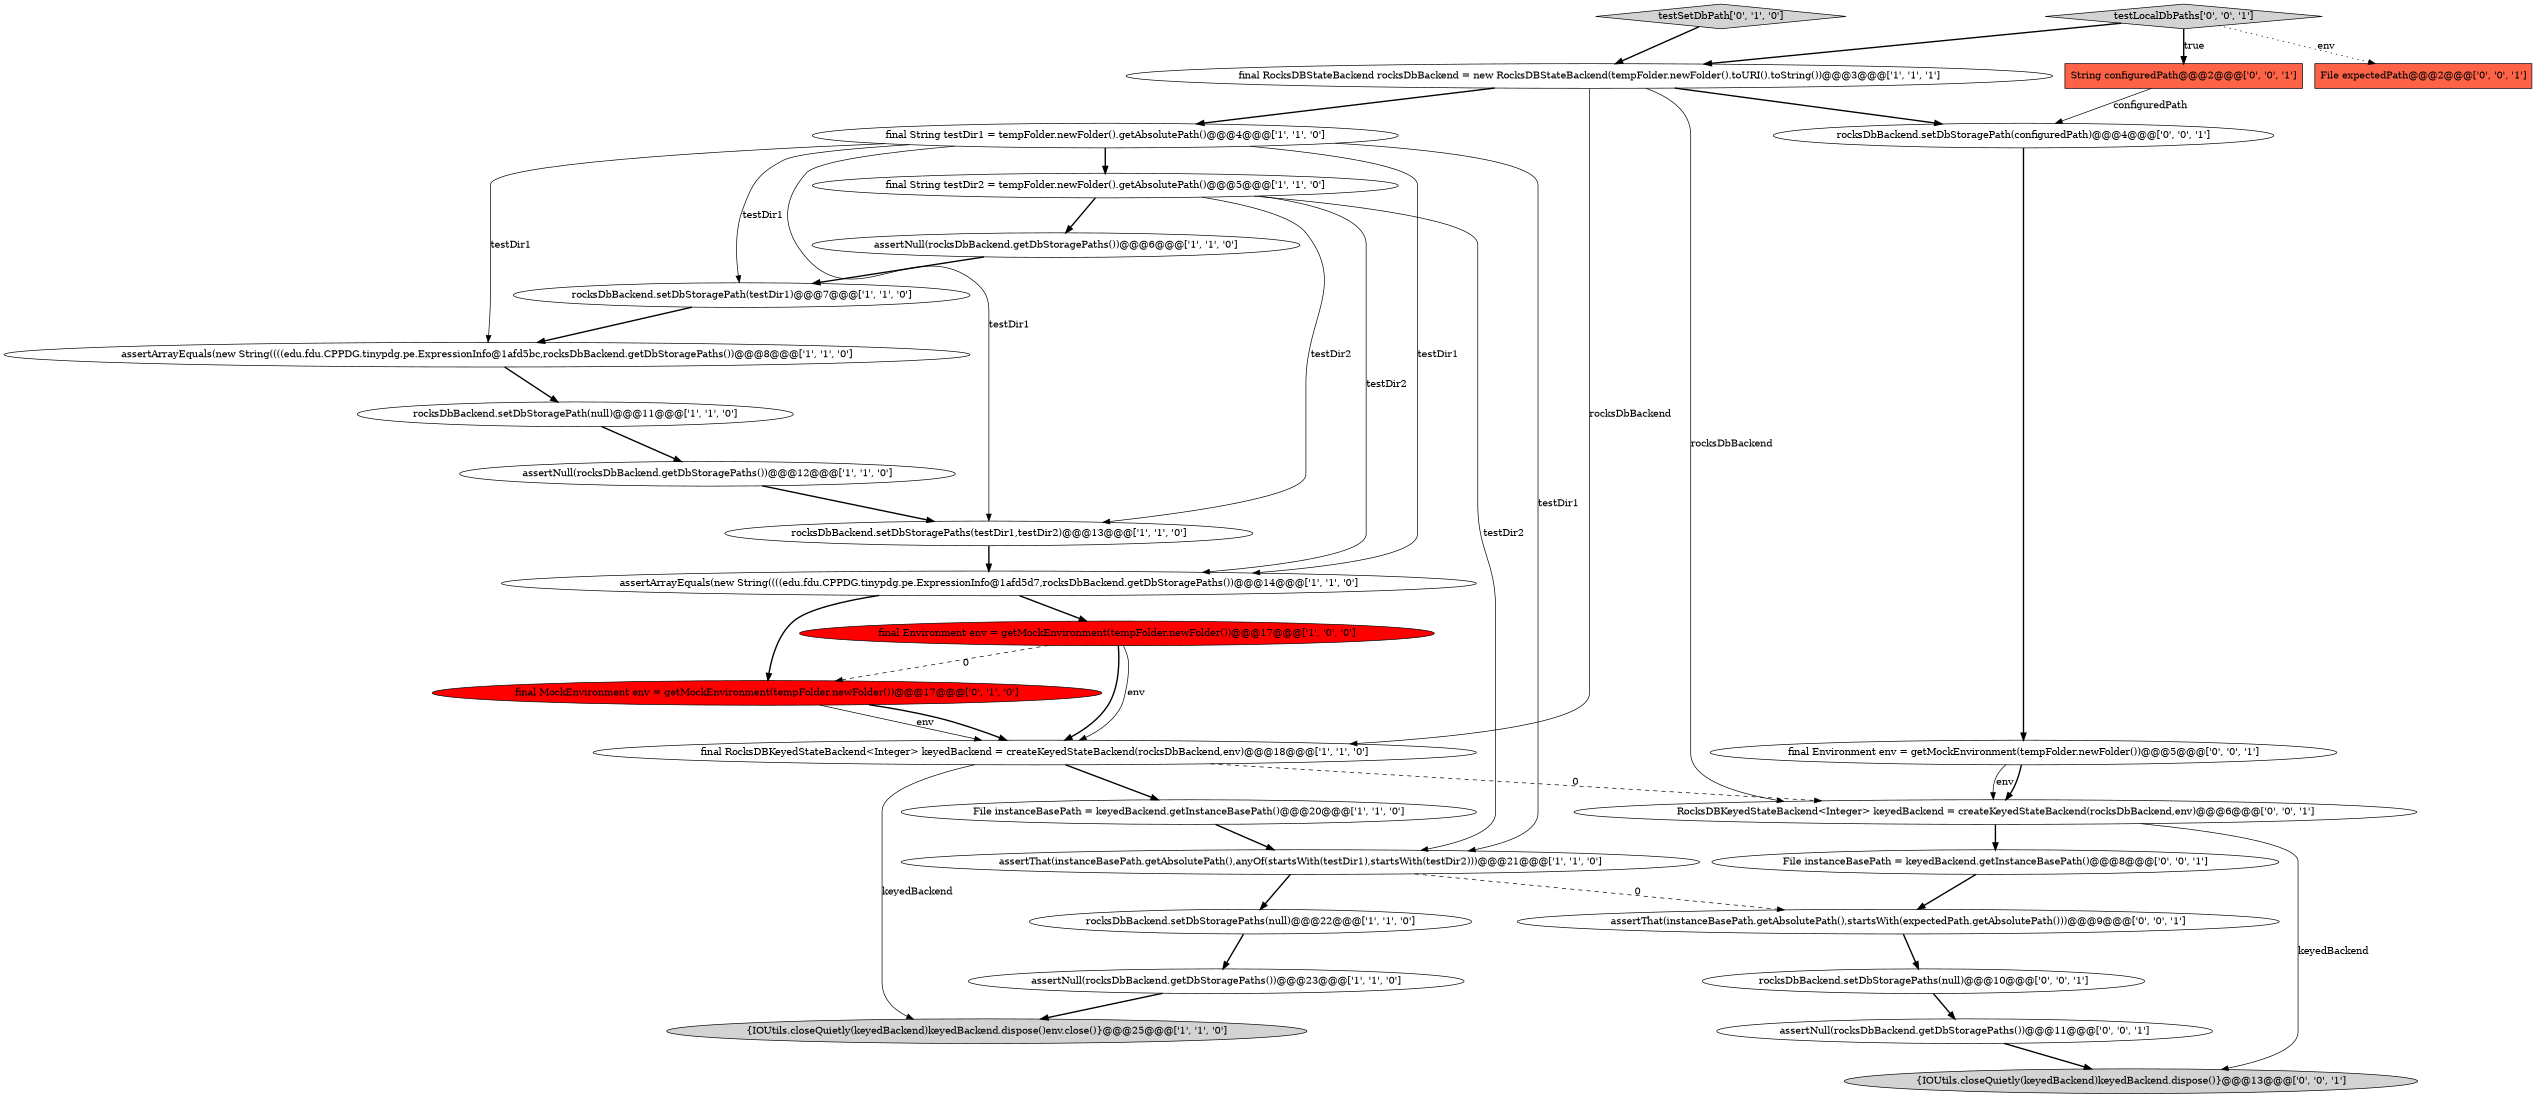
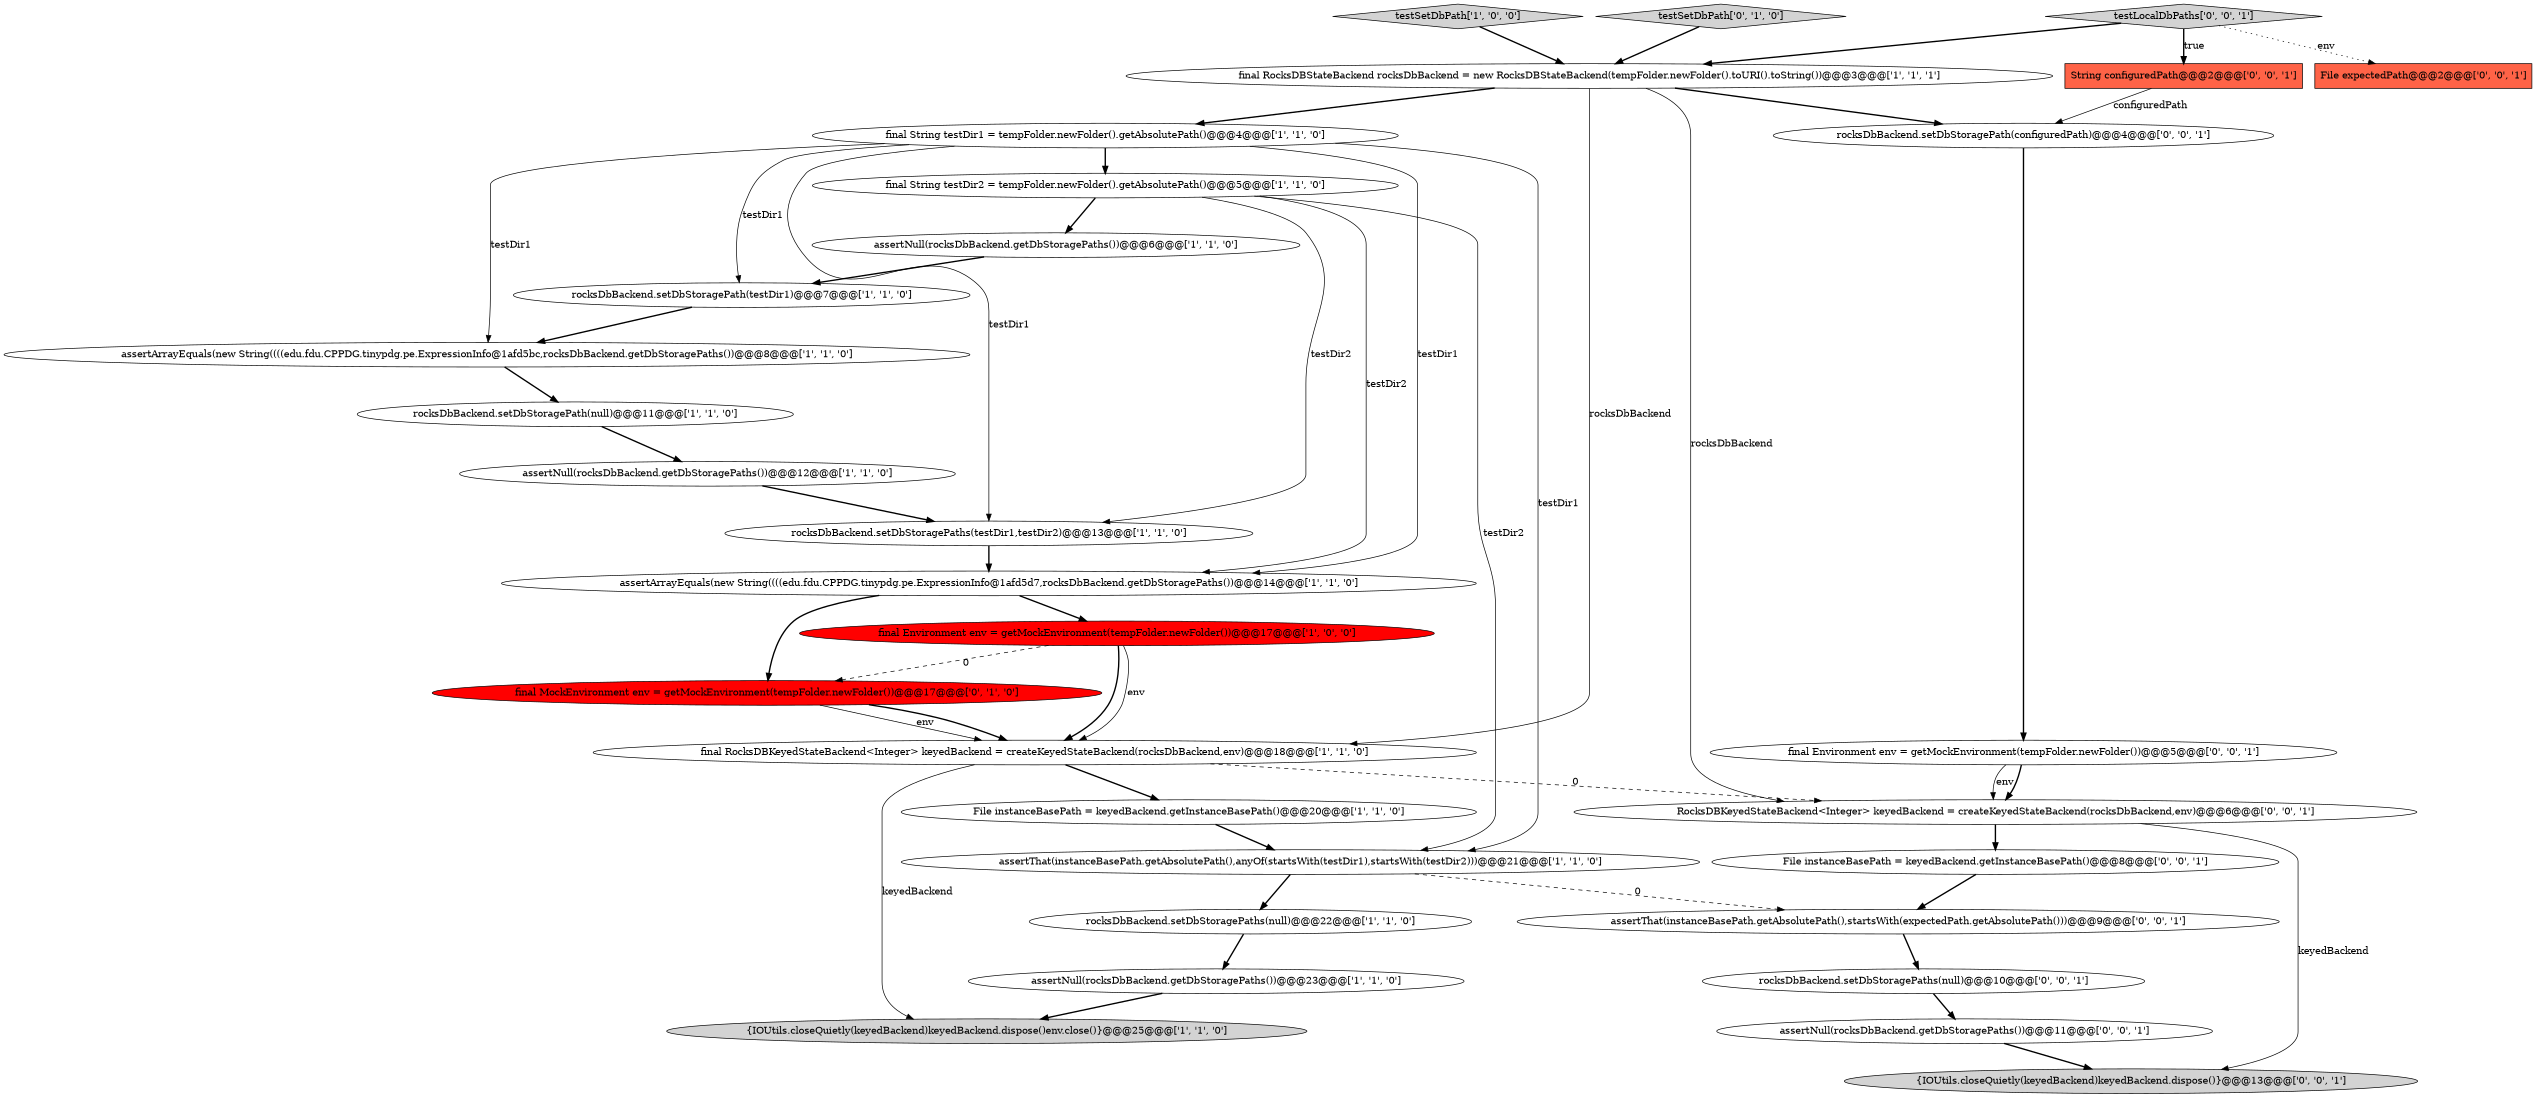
node "testSetDbPath['1', '0', '0']": added
